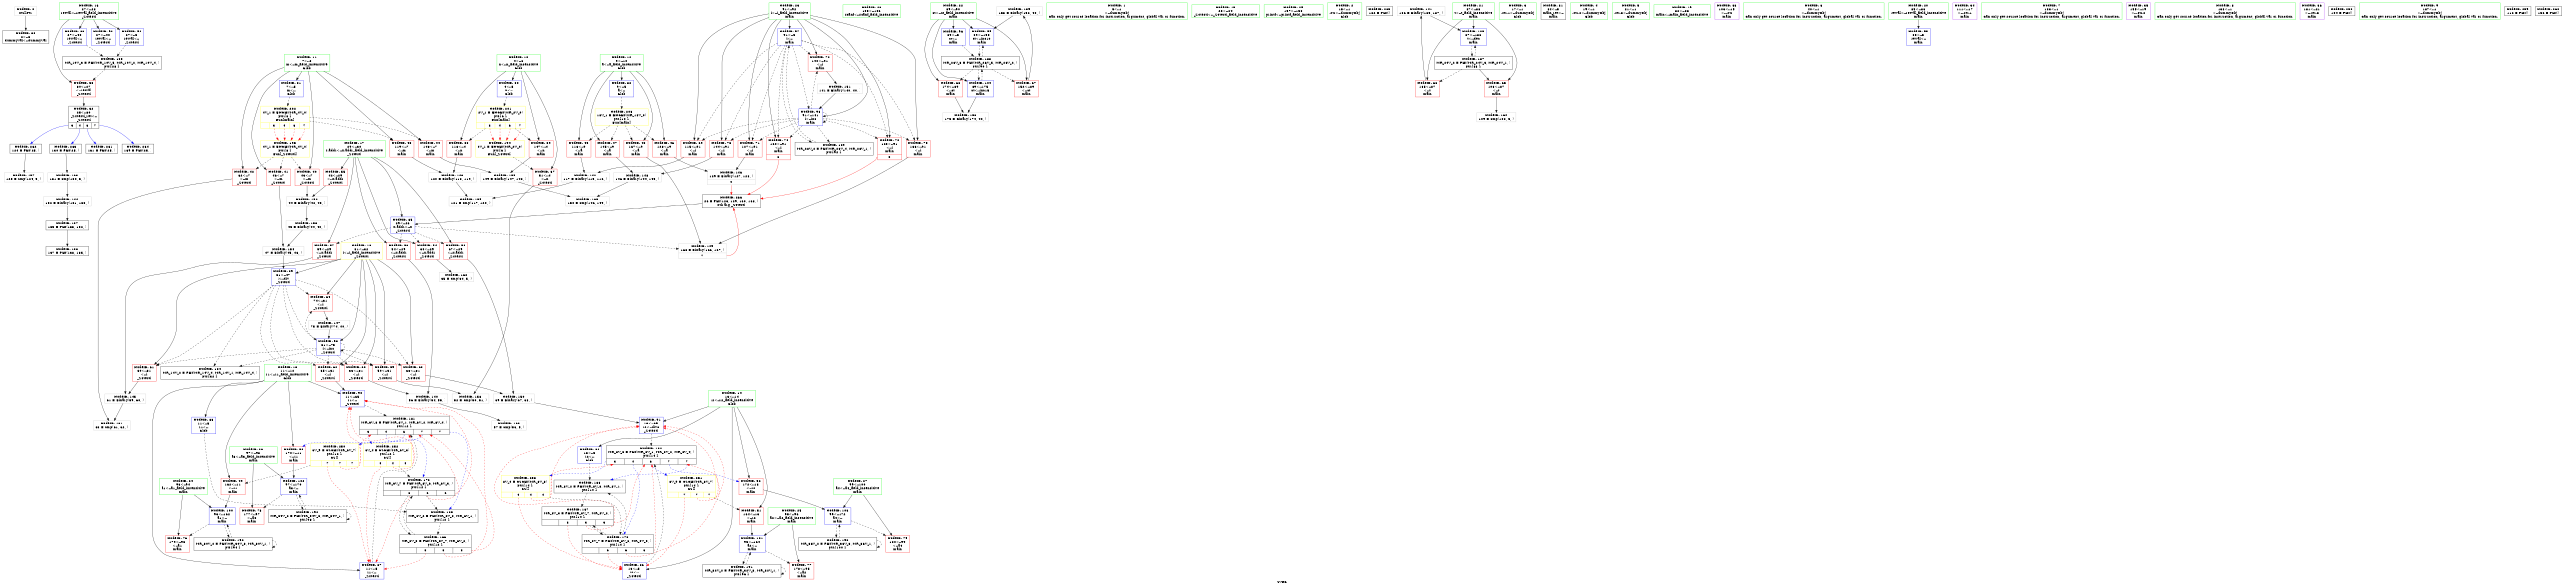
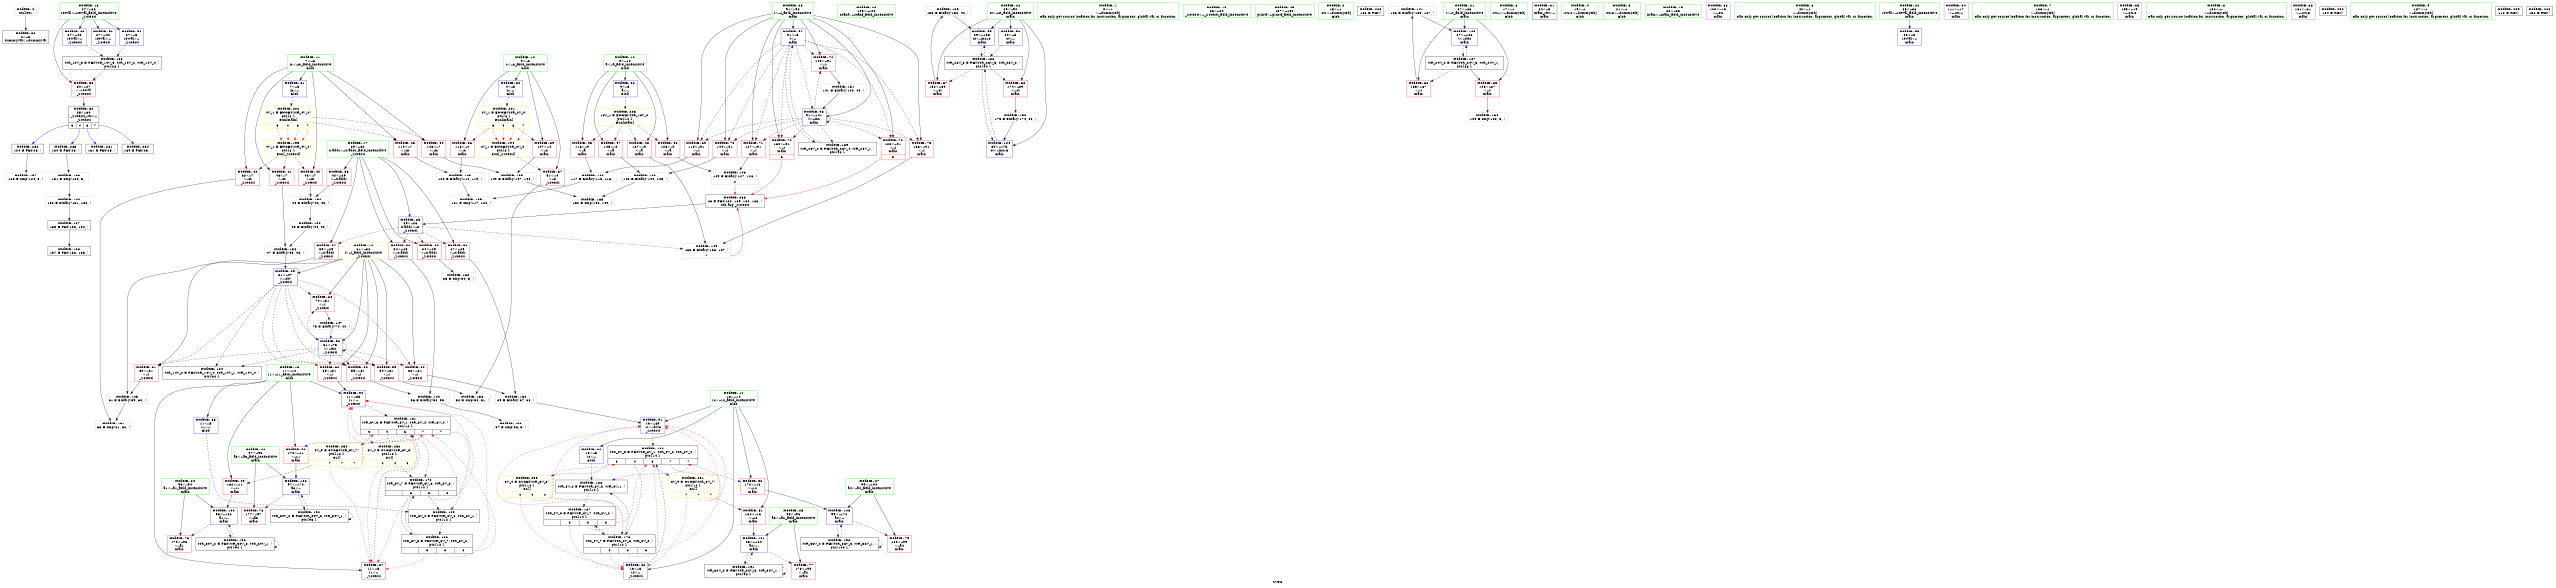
edge "NodeID: 104" -> "NodeID: 156": reversed
